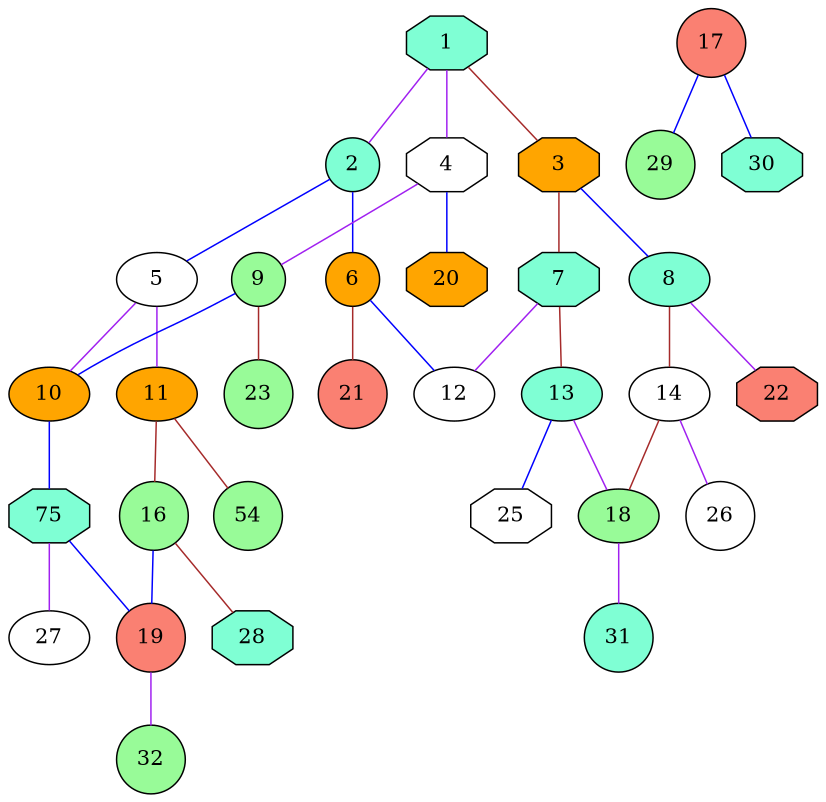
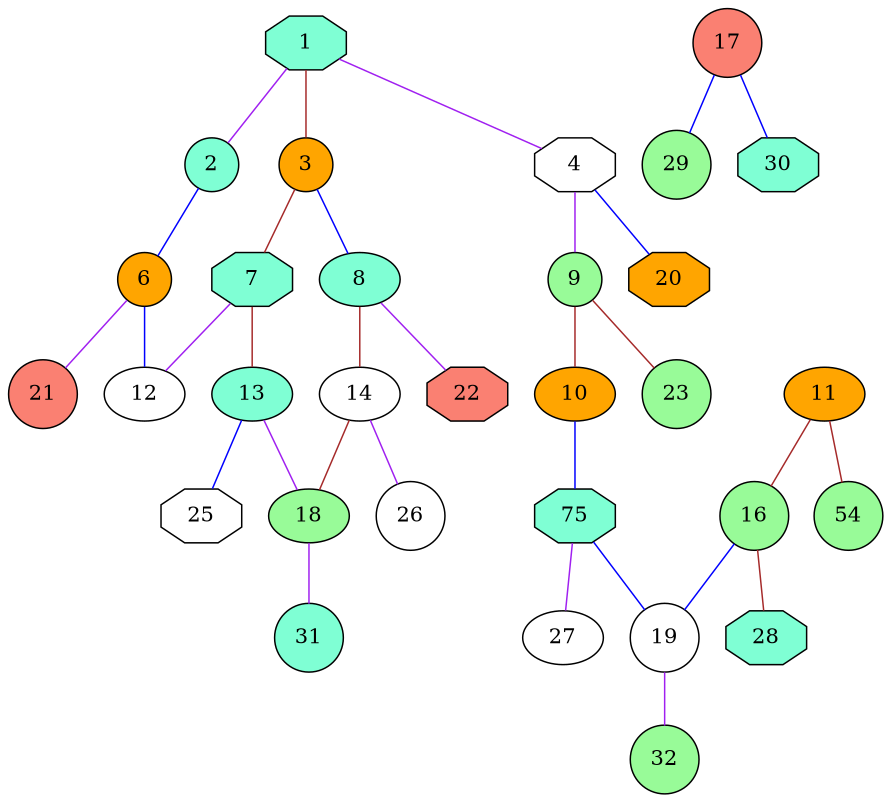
node "3": shape octagon -> circle
node "5": removed
edge "9" -- "10": color blue -> brown
edge "6" -- "21": color brown -> purple
node "19": fillcolor salmon -> white
